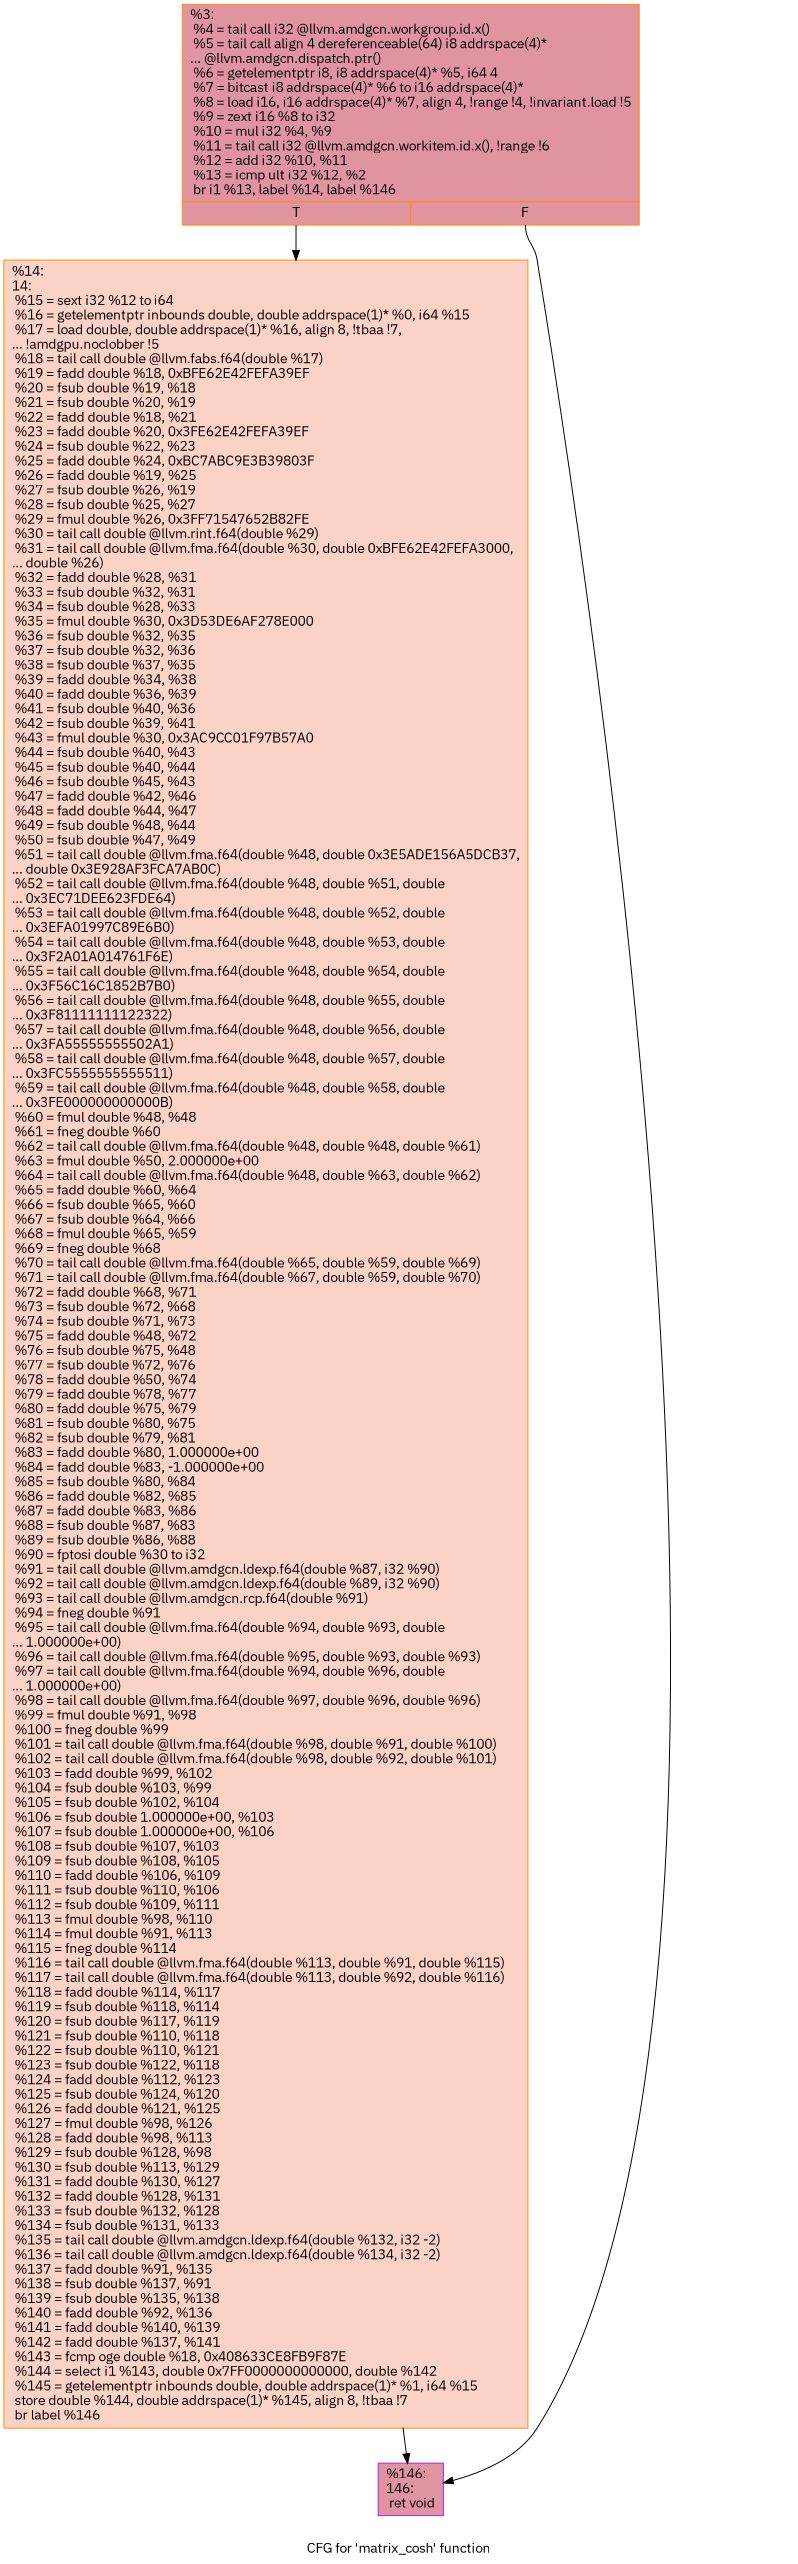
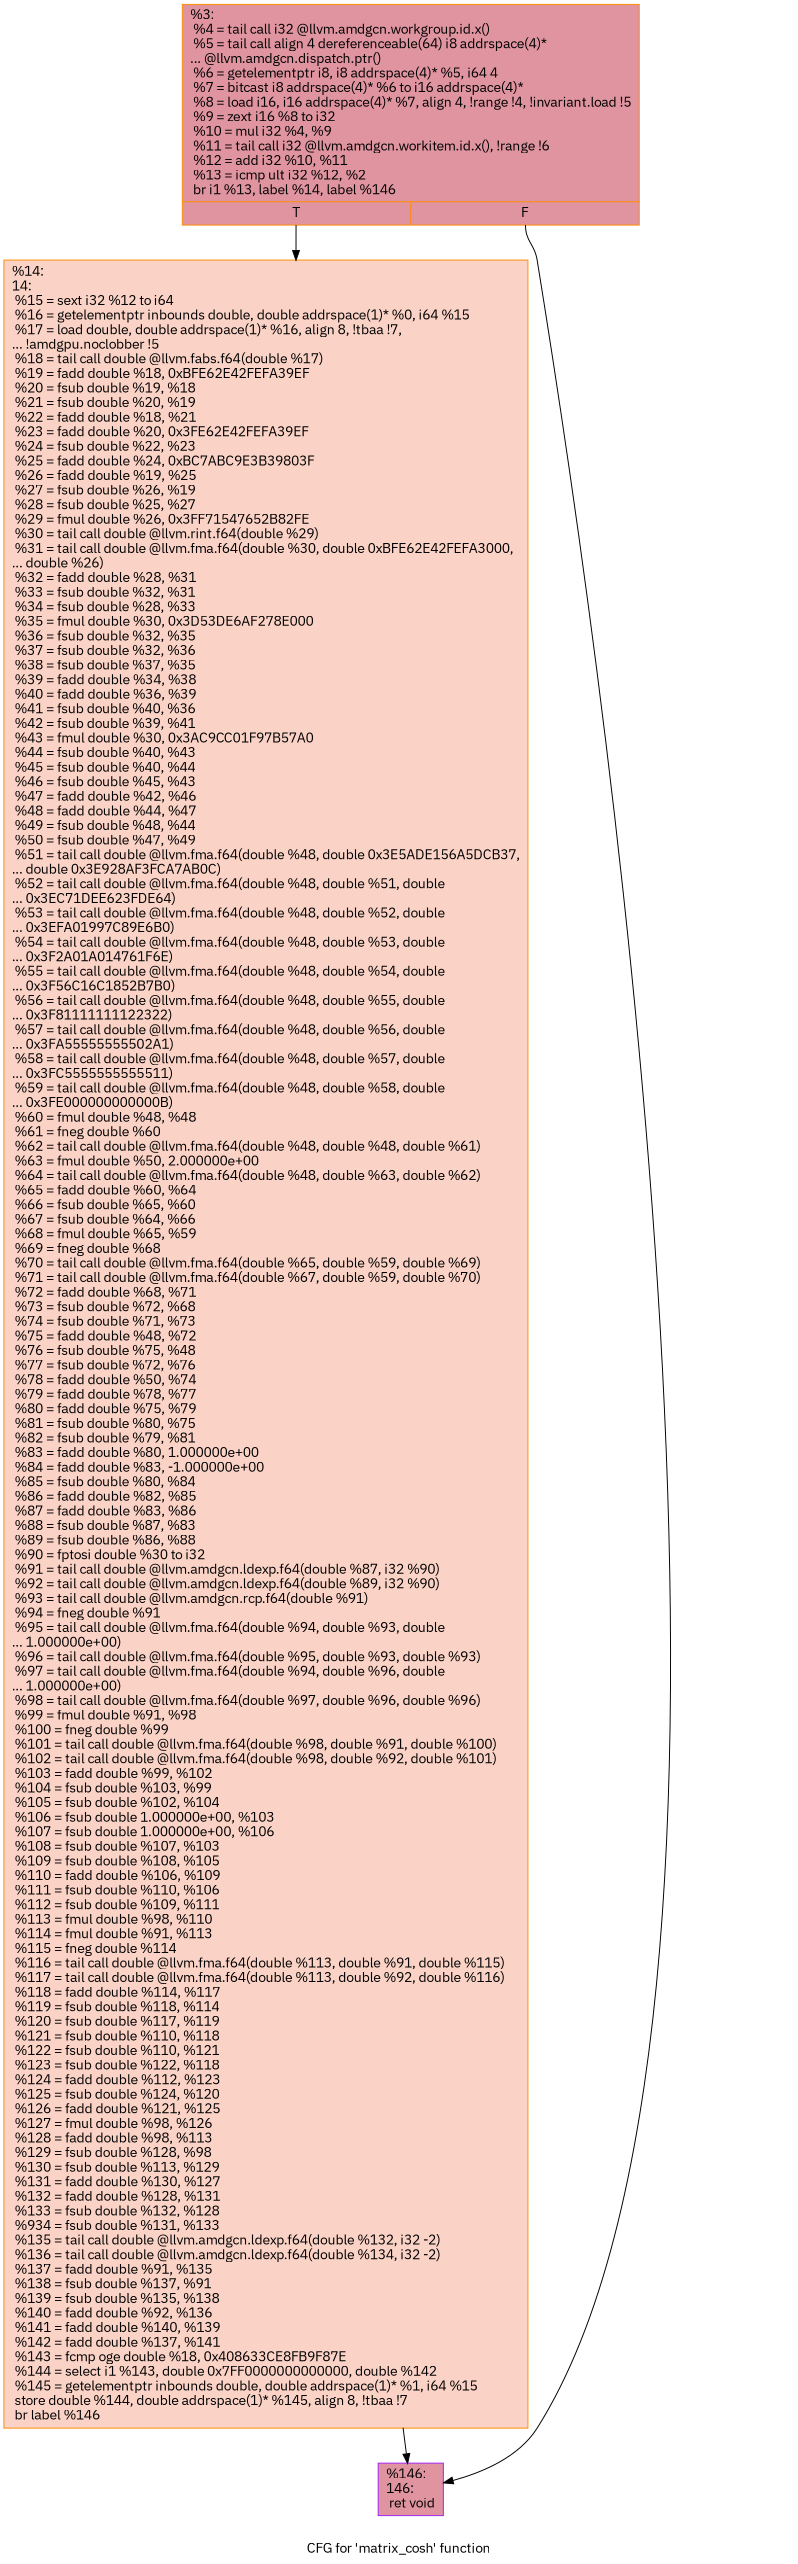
node "%14:": text "%134 = fsub double %131, %133" -> "%934 = fsub double %131, %133"
